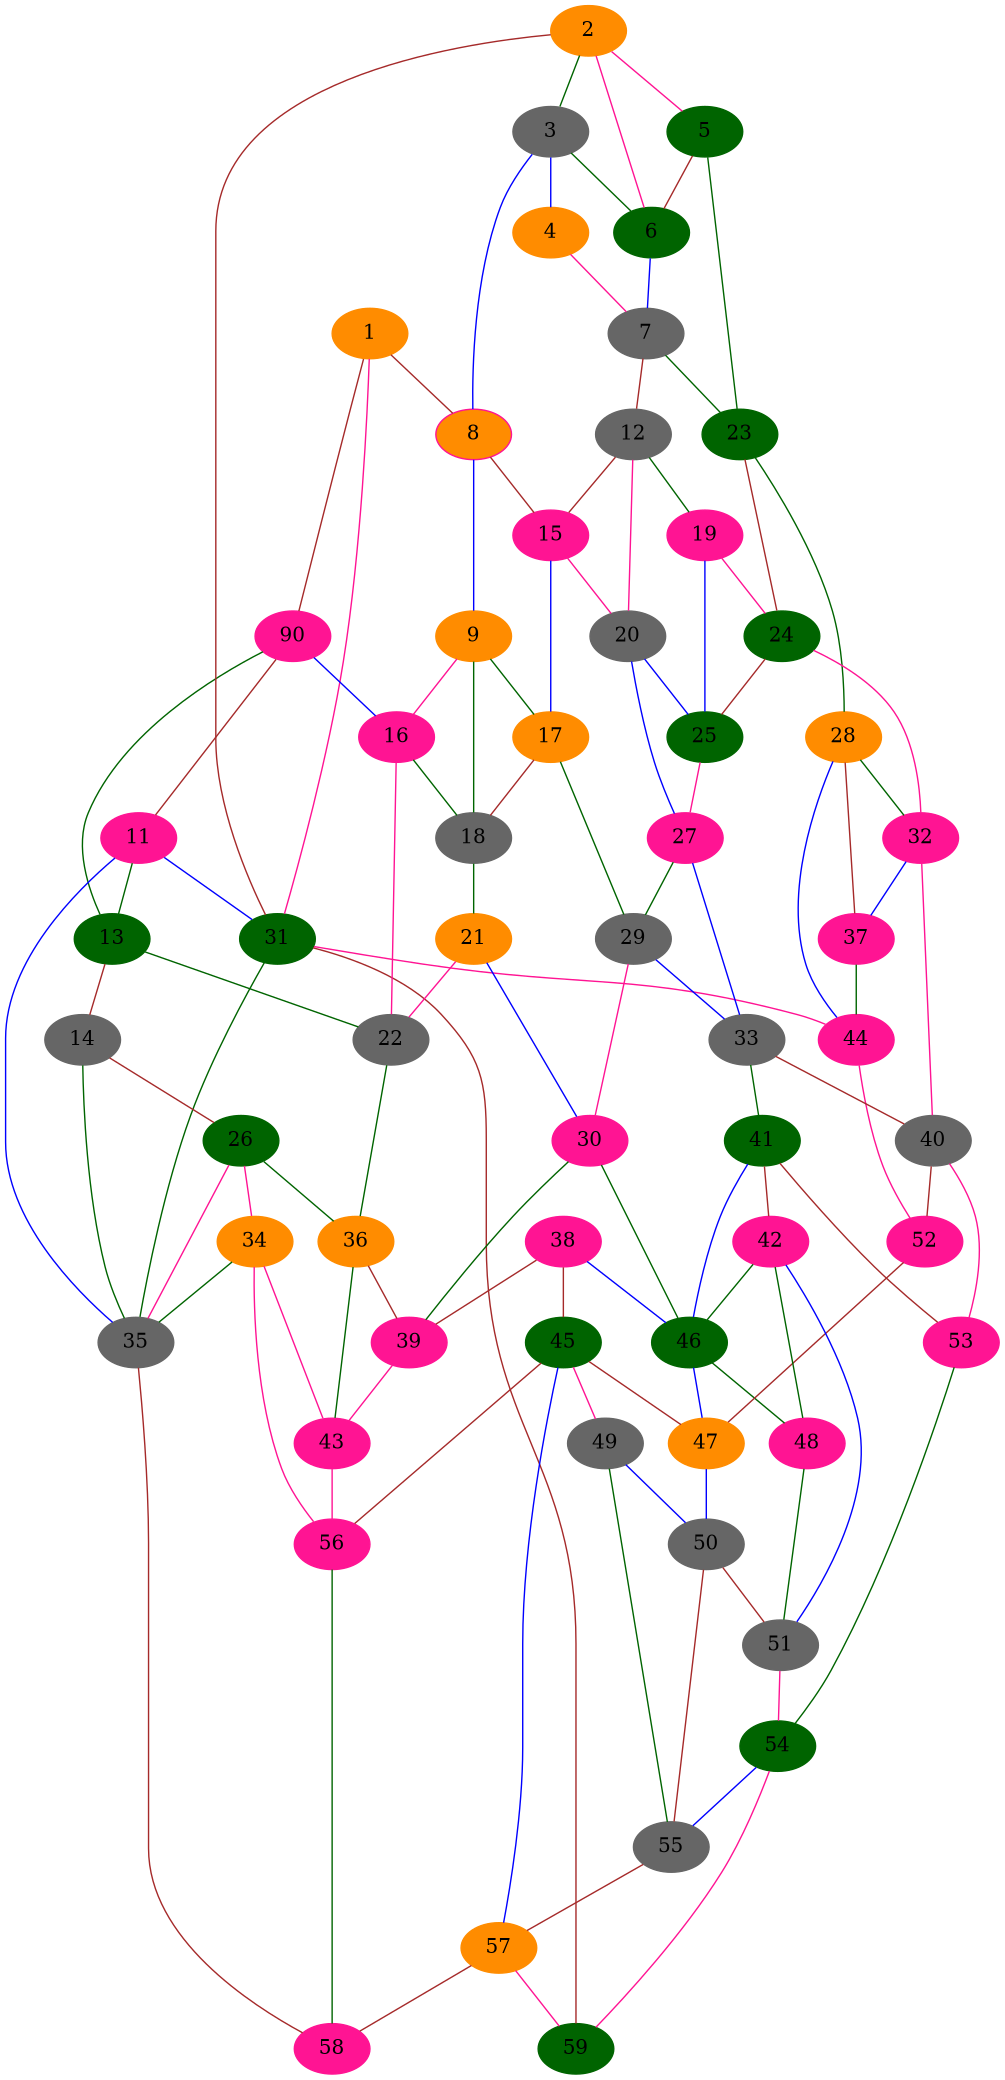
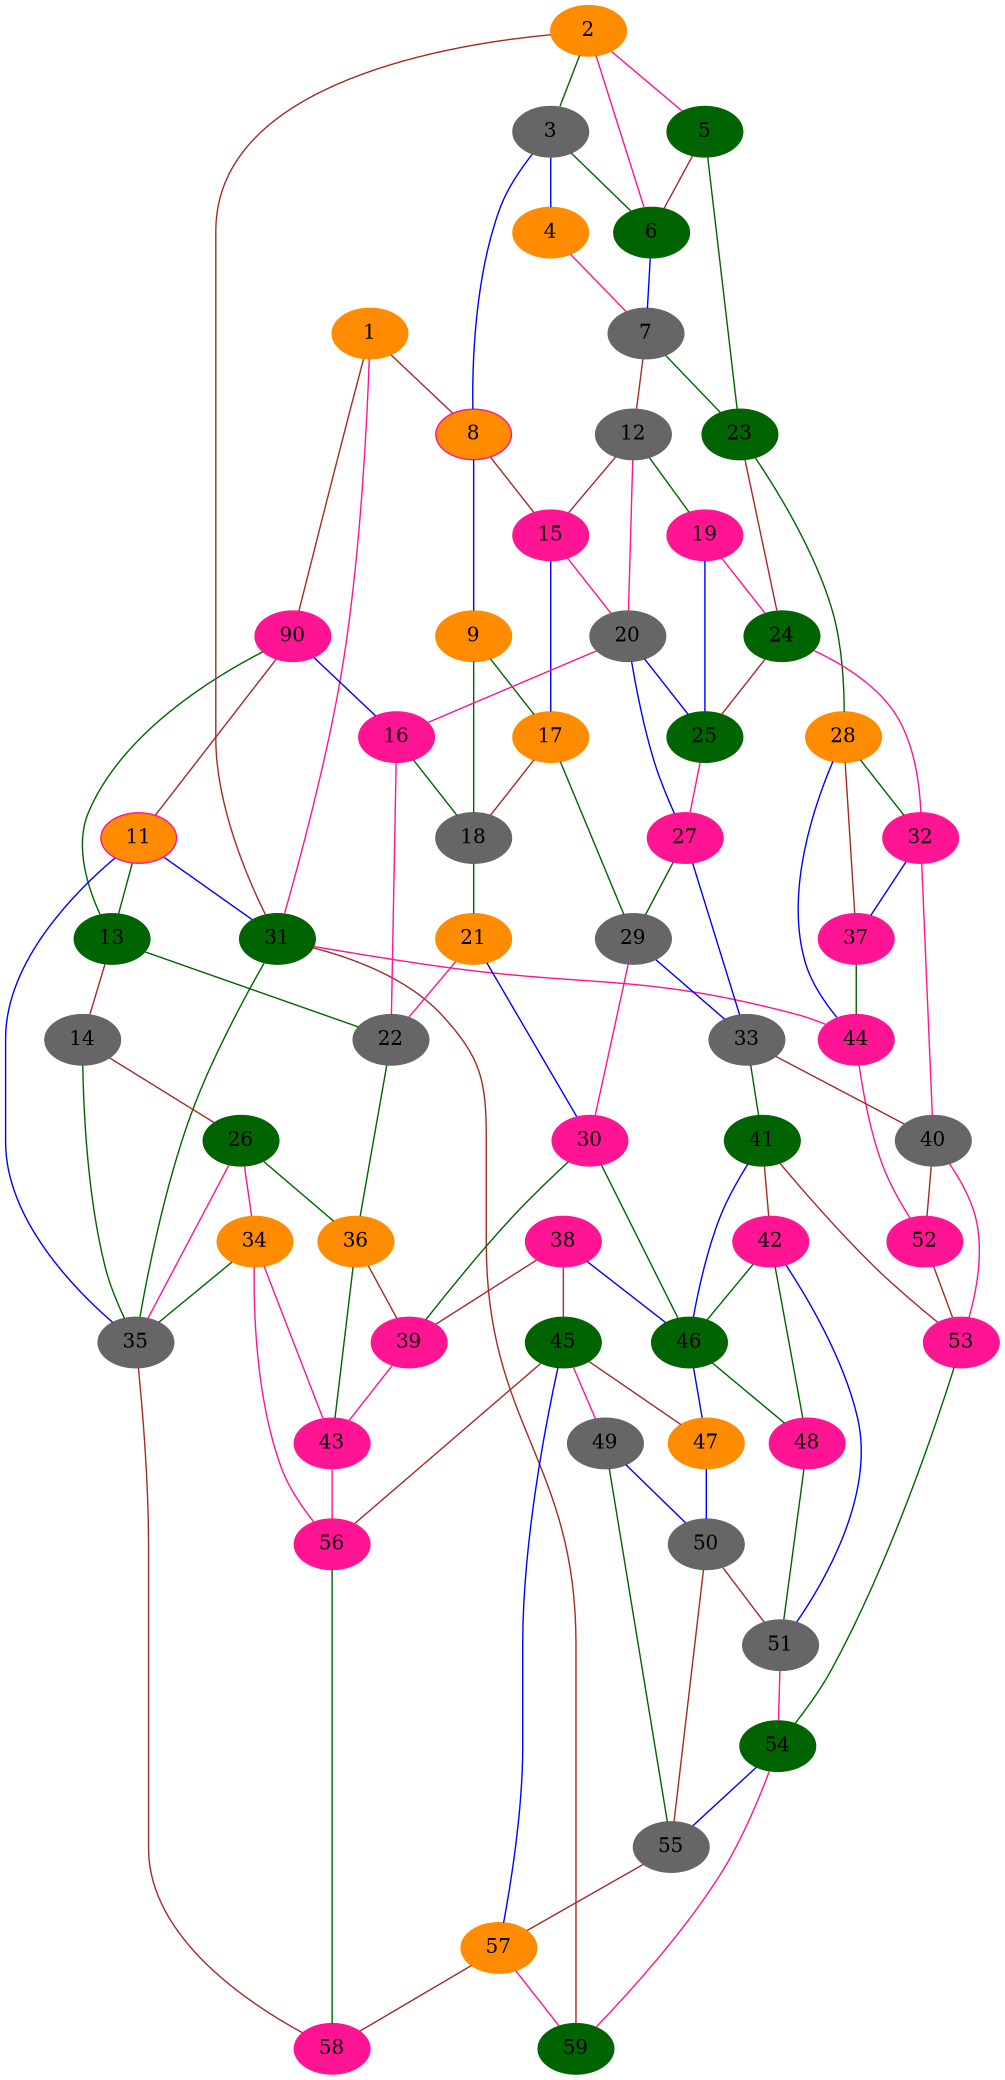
edge "9" -- "16": now "20" -- "16"
node "11": fillcolor deeppink -> darkorange
edge "52" -- "47": now "52" -- "53"
